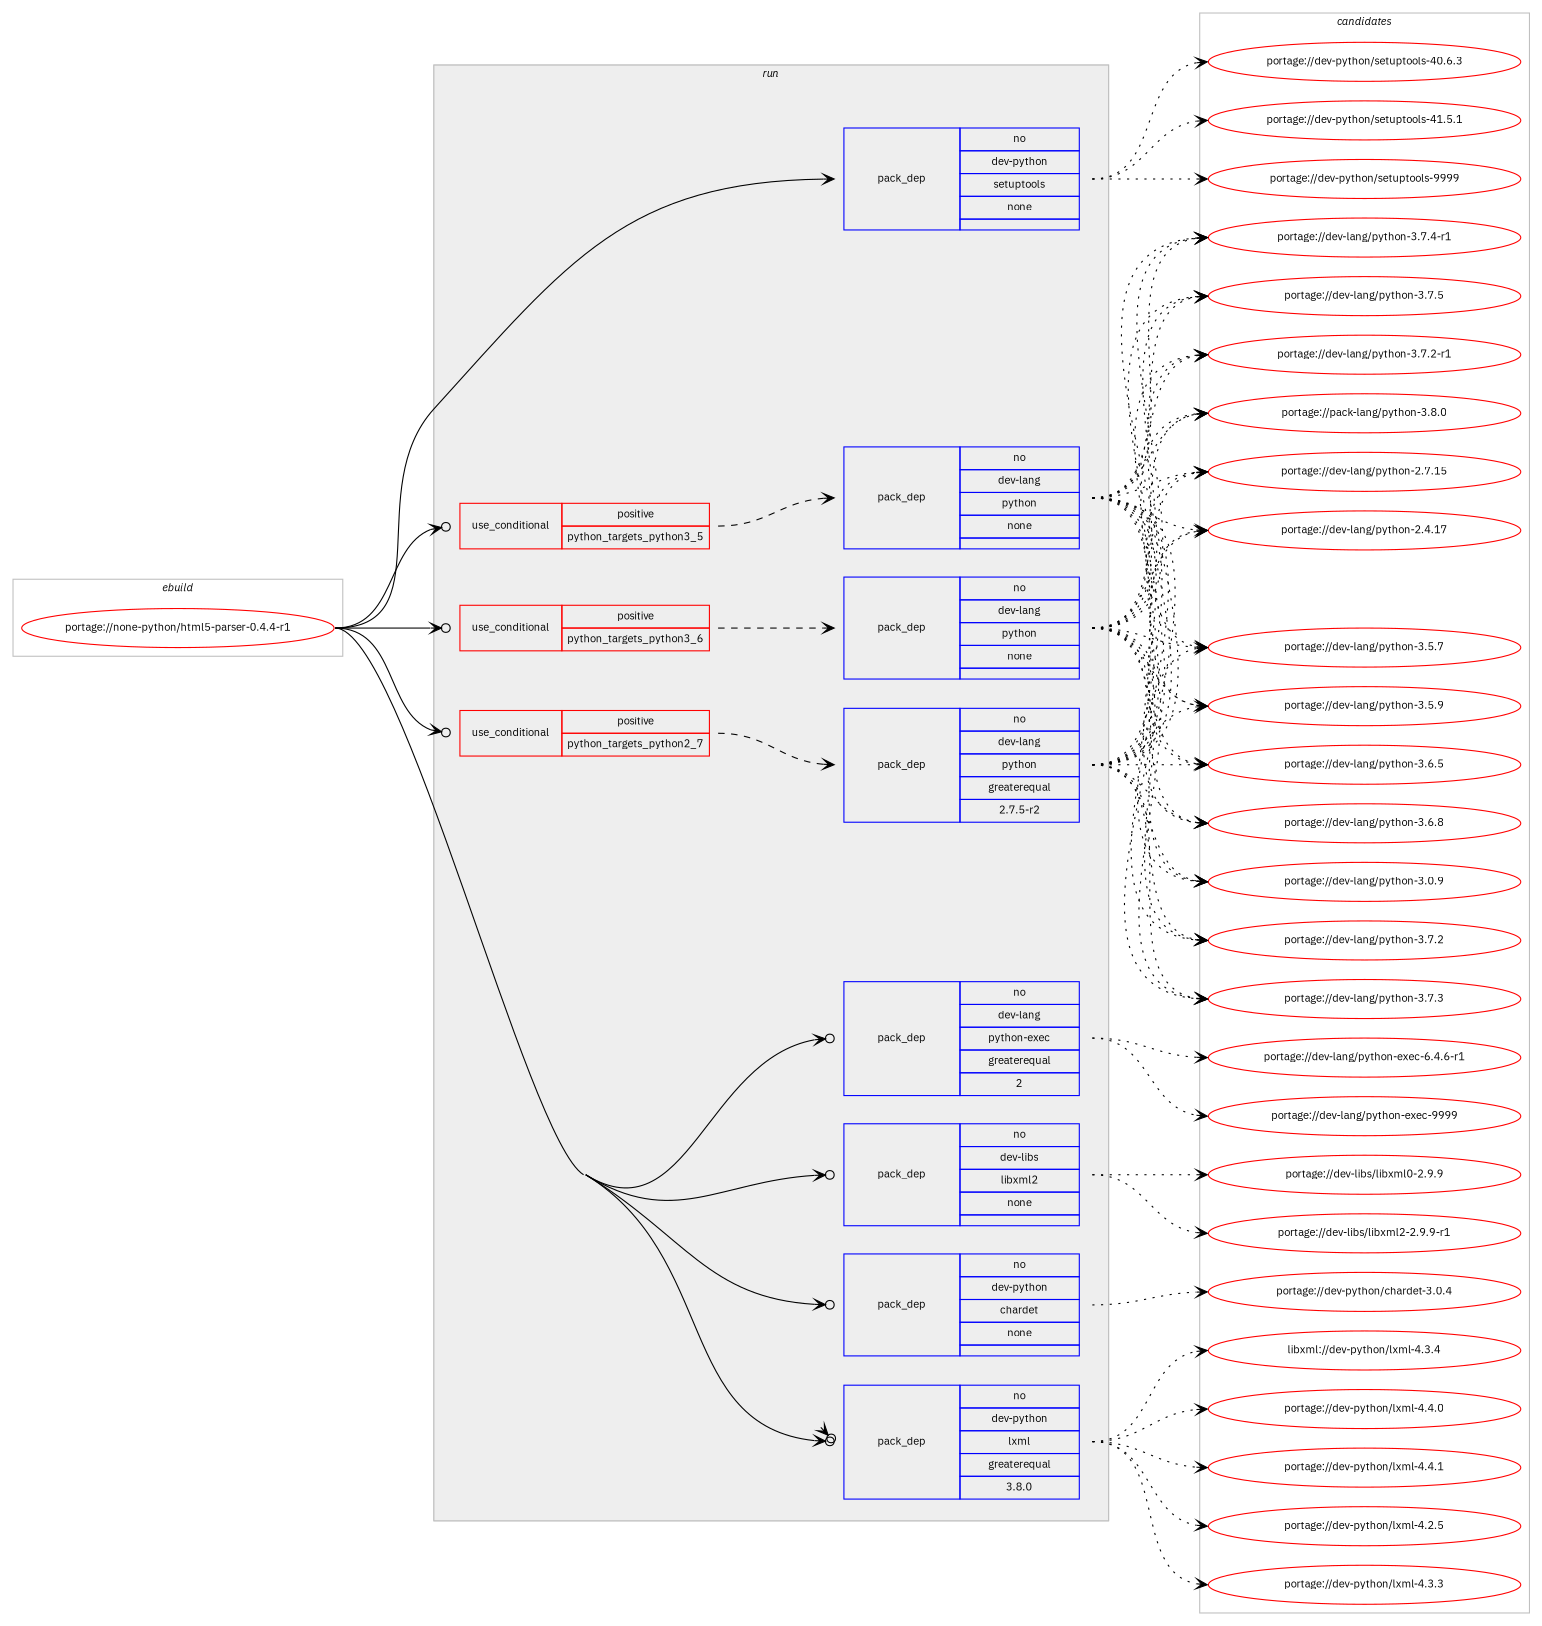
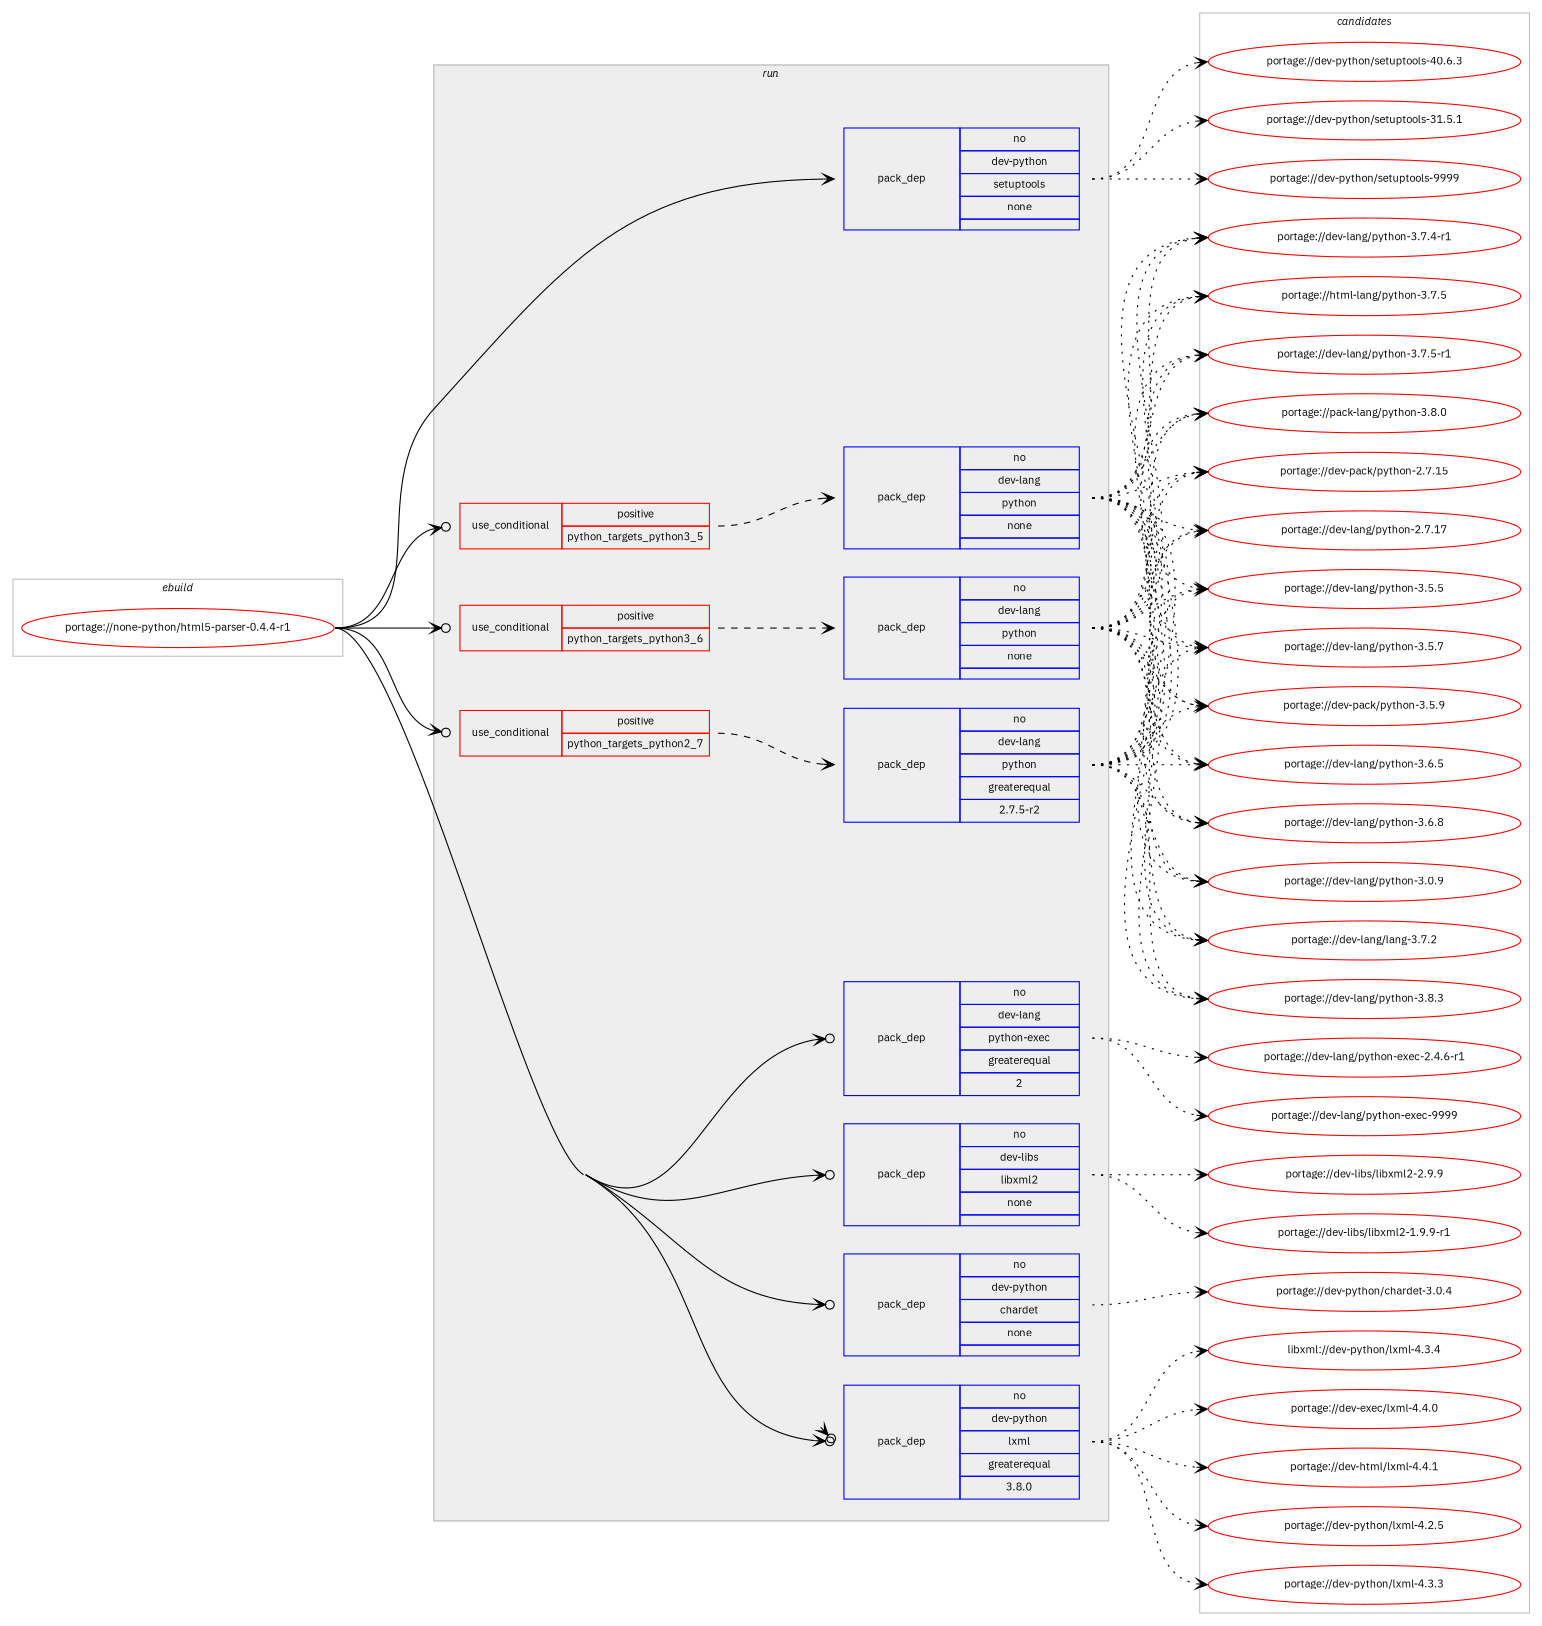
node "portage://dev-python/setuptools-41.5.1": label "portage://dev-python/setuptools-41.5.1" -> "portage://dev-python/setuptools-31.5.1"
node "portage://dev-lang/python-3.7.5": label "portage://dev-lang/python-3.7.5" -> "portage://html-lang/python-3.7.5"
node "portage://dev-lang/python-3.7.2-r1": label "portage://dev-lang/python-3.7.2-r1" -> "portage://dev-lang/python-3.7.5-r1"
node "portage://dev-lang/python-2.7.15": label "portage://dev-lang/python-2.7.15" -> "portage://dev-pack/python-2.7.15"
node "portage://dev-lang/python-2.4.17": label "portage://dev-lang/python-2.4.17" -> "portage://dev-lang/python-2.7.17"
node "portage://dev-lang/python-3.5.5": added
node "portage://dev-lang/python-3.5.9": label "portage://dev-lang/python-3.5.9" -> "portage://dev-pack/python-3.5.9"
node "portage://dev-lang/python-3.7.2": label "portage://dev-lang/python-3.7.2" -> "portage://dev-lang/lang-3.7.2"
node "portage://dev-lang/python-3.7.3": label "portage://dev-lang/python-3.7.3" -> "portage://dev-lang/python-3.8.3"
node "portage://dev-lang/python-exec-6.4.6-r1": label "portage://dev-lang/python-exec-6.4.6-r1" -> "portage://dev-lang/python-exec-2.4.6-r1"
node "portage://dev-libs/libxml0-2.9.9": label "portage://dev-libs/libxml0-2.9.9" -> "portage://dev-libs/libxml2-2.9.9"
node "portage://dev-libs/libxml2-2.9.9-r1": label "portage://dev-libs/libxml2-2.9.9-r1" -> "portage://dev-libs/libxml2-1.9.9-r1"
node "portage://dev-python/lxml-4.4.0": label "portage://dev-python/lxml-4.4.0" -> "portage://dev-exec/lxml-4.4.0"
node "portage://dev-python/lxml-4.4.1": label "portage://dev-python/lxml-4.4.1" -> "portage://dev-html/lxml-4.4.1"
